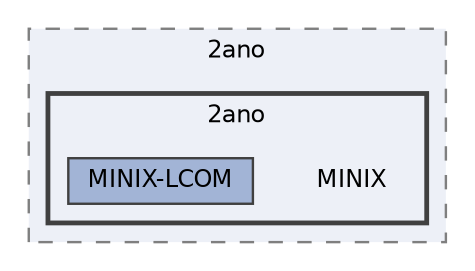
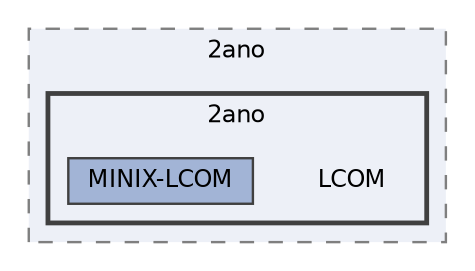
node "MINIX": label "MINIX" -> "LCOM"
